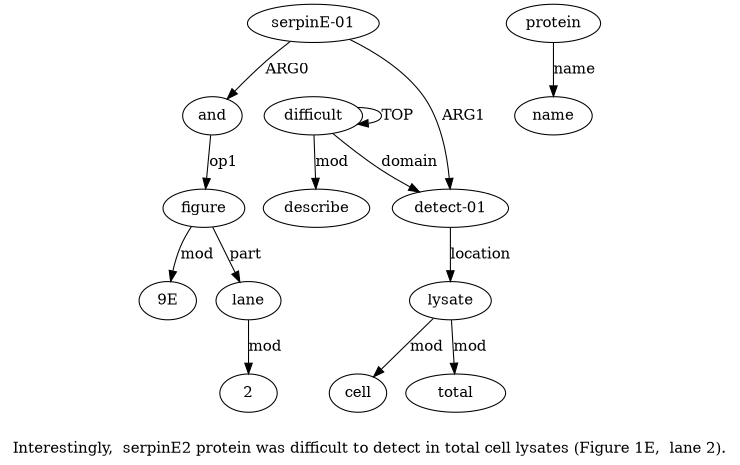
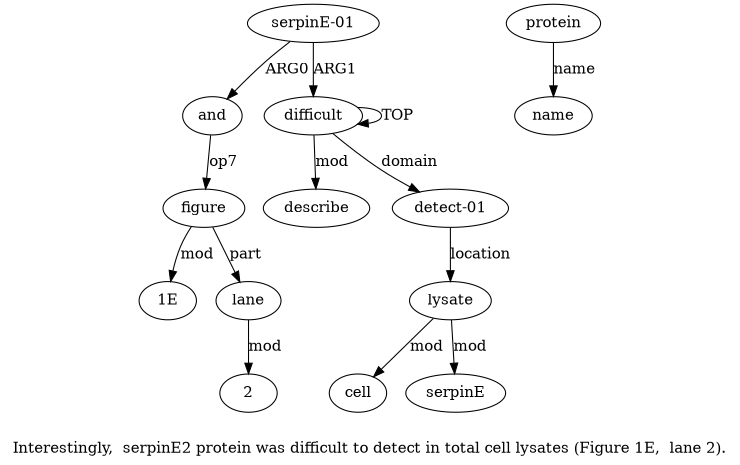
edge "serpinE-01" -> "detect-01": now "serpinE-01" -> "difficult"
edge "and" -> "figure": label "op1" -> "op7"
node "9E": label "9E" -> "1E"
node "total": label "total" -> "serpinE"
